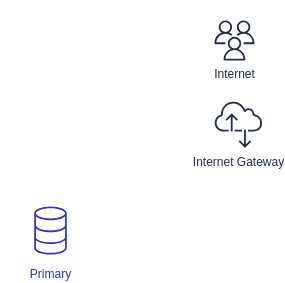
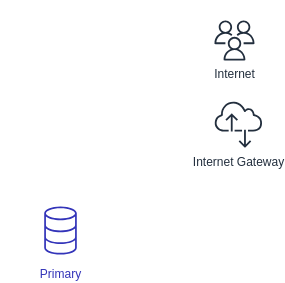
node "Primary": size 60x60 -> 80x60
